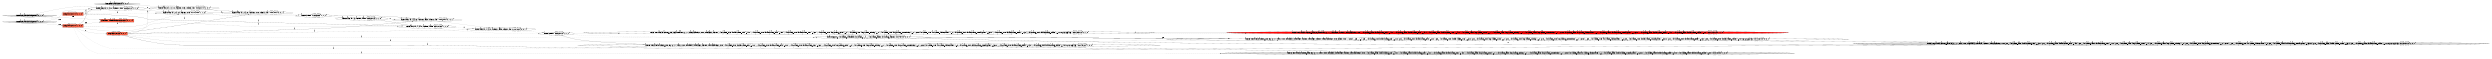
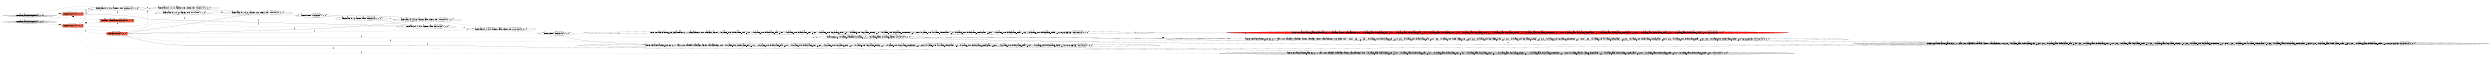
node "doTestFacetStatisticsResult['0', '0', '1']": removed
edge "doTestFacetStatisticsMissingResult['0', '1', '0']" -> "String f@@@2@@@['1', '0', '0']": now "doTestFacetStatisticsMissingResult['0', '1', '0']" -> "String f@@@2@@@['0', '1', '0']"
